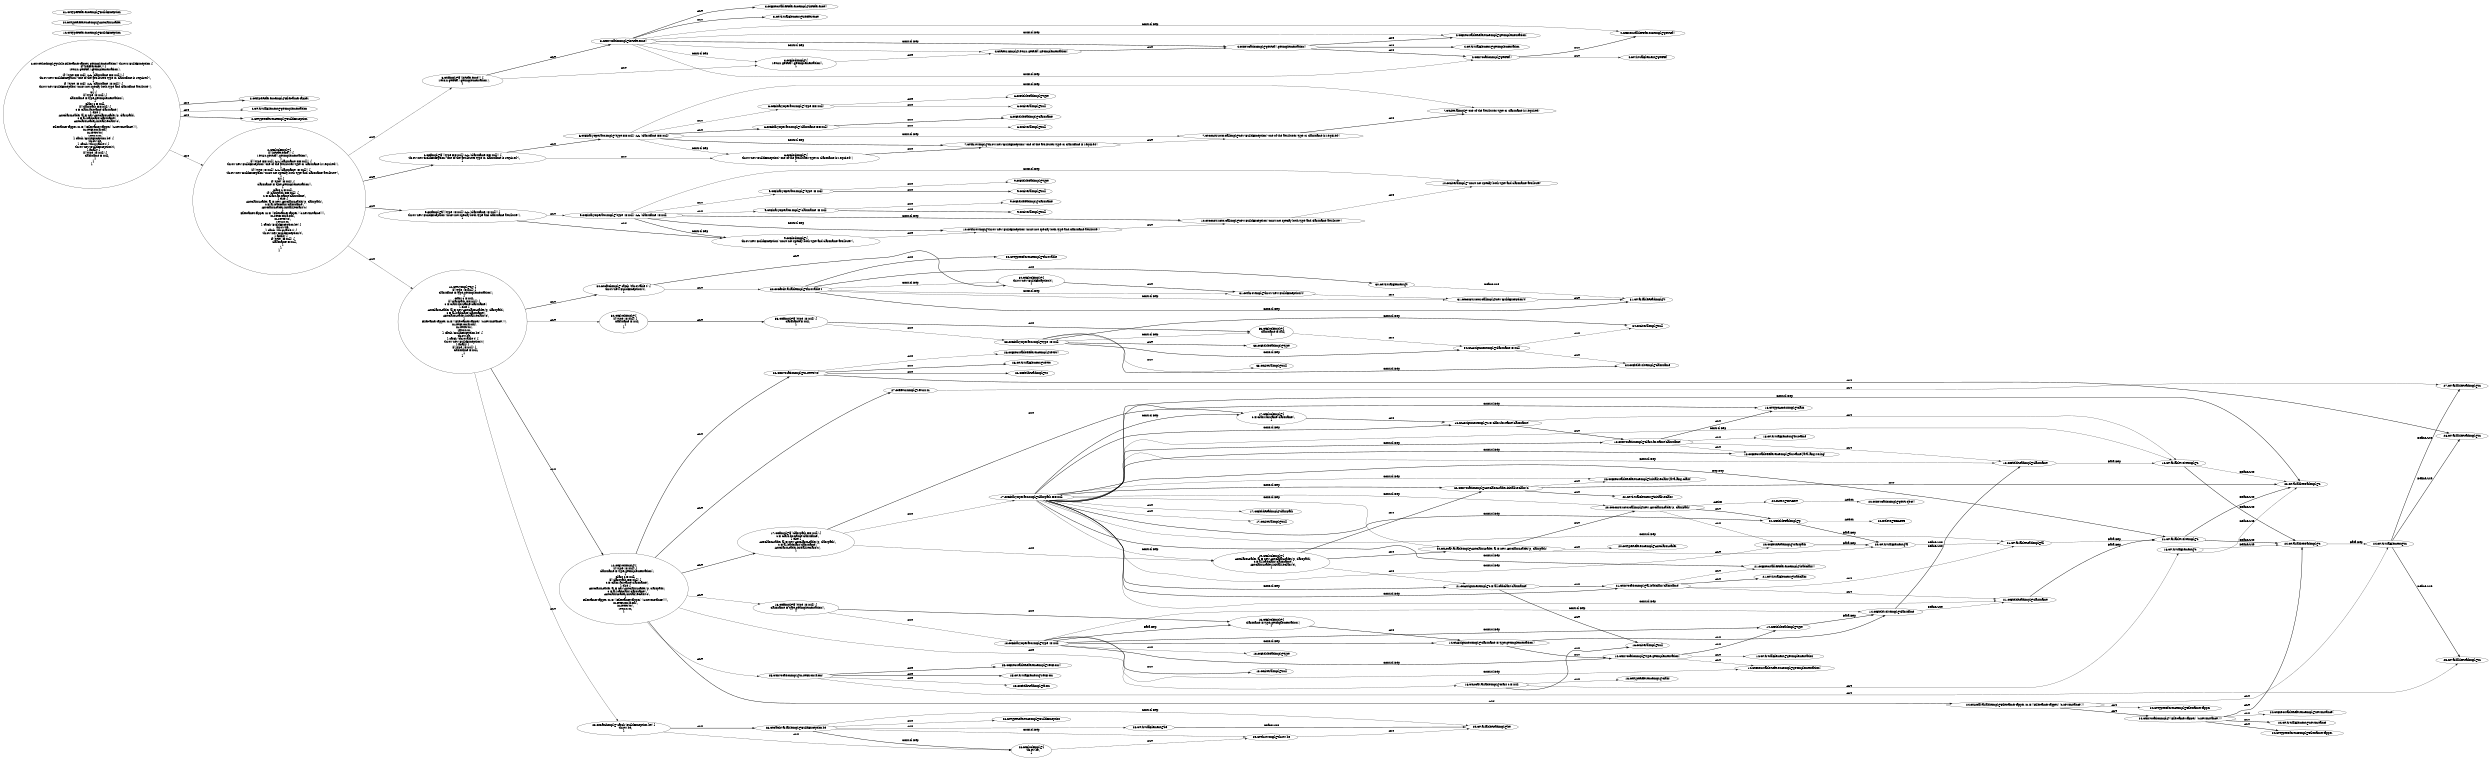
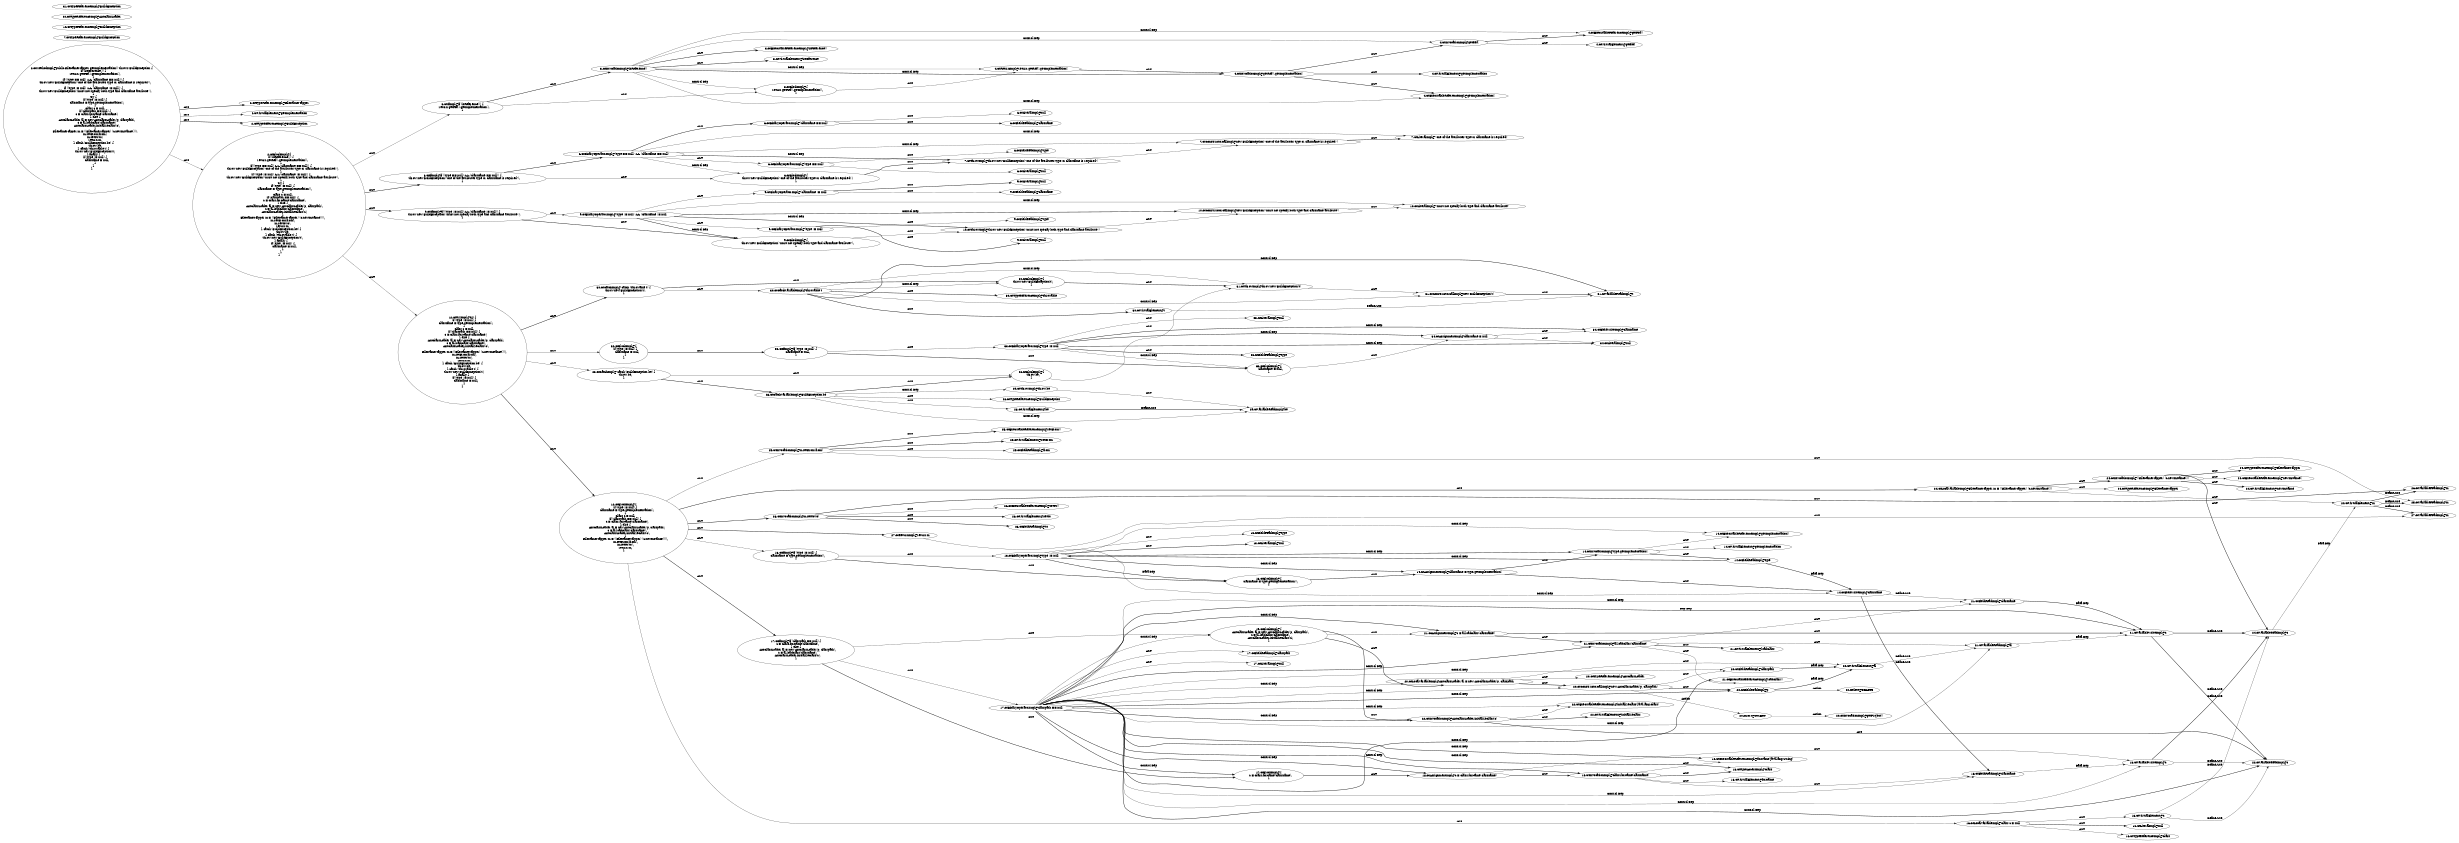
node "7:CtTypeReferenceImpl@BuildException": added
edge "21:CtAssignmentImpl@c = al.loadClass(classname)" -> "16:CtLiteralImpl@null": now "21:CtAssignmentImpl@c = al.loadClass(classname)" -> "21:CtVariableWriteImpl@c"
edge "13:CtBinaryOperatorImpl@type != null" -> "14:CtFieldReadImpl@type": reversed
edge "28:CtCatchVariableImpl@BuildException be" -> "28:CtBlockImpl@{ throw be; }": label "Control Dep" -> "AST"
edge "28:CtBlockImpl@{ throw be; }" -> "29:CtThrowImpl@throw be": now "28:CtBlockImpl@{ throw be; }" -> "31:CtThrowImpl@throw new BuildException(t)"
